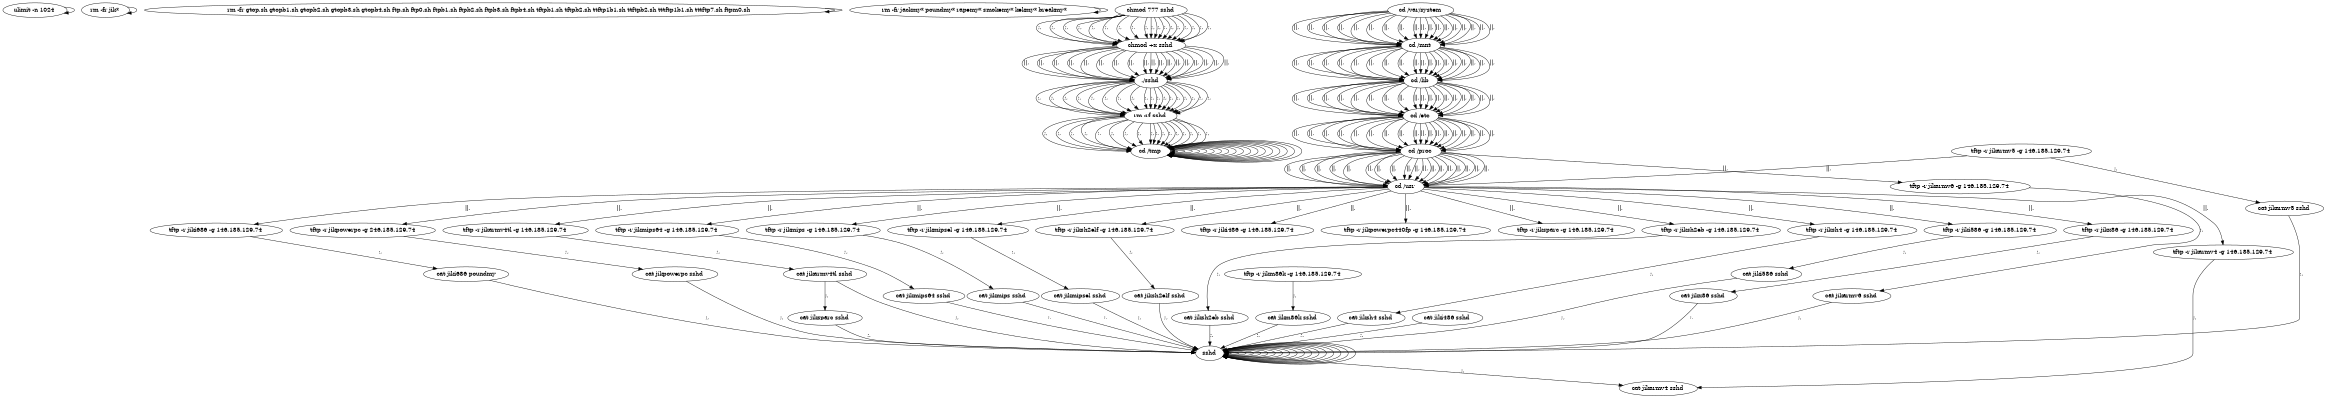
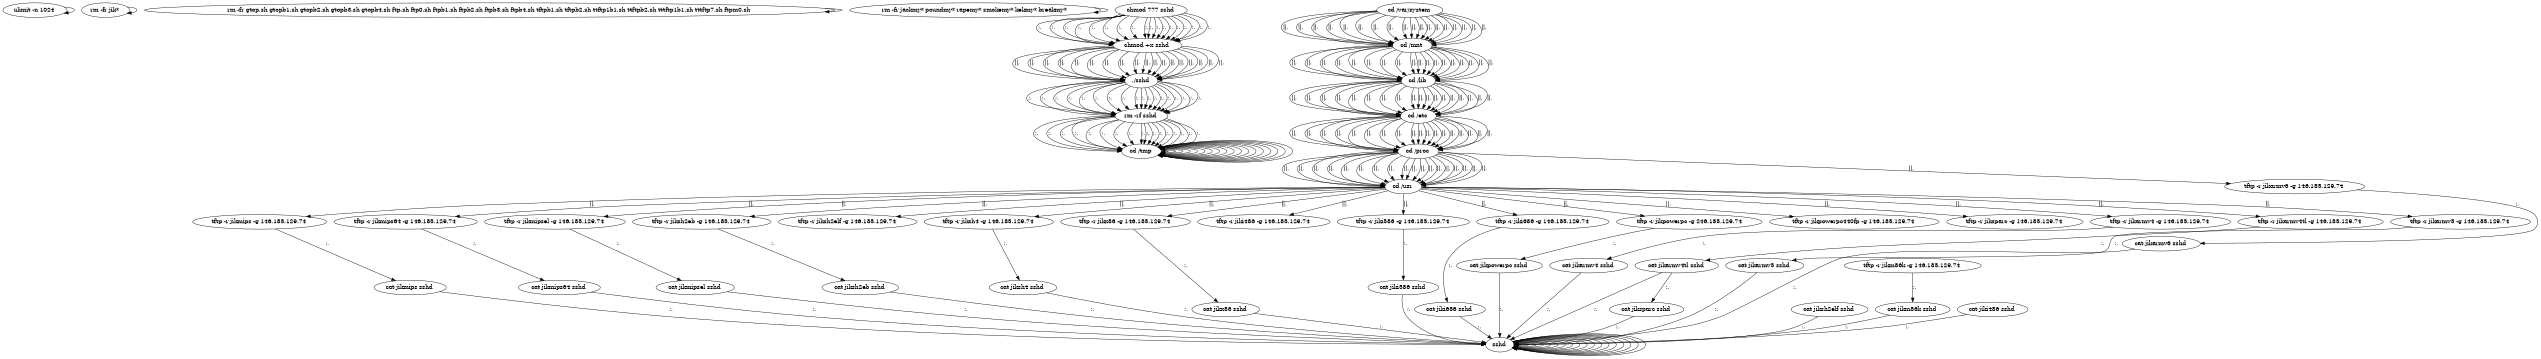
edge "tftp -r jikarmv5 -g 146.185.129.74" -> "cd /usr": reversed
edge "tftp -r jiksh2elf -g 146.185.129.74" -> "cat jiksh2elf sshd": removed, label ";,"
node "cat jiki686 poundmy": label "cat jiki686 poundmy" -> "cat jiki686 sshd"
edge "sshd" -> "cat jikarmv4 sshd": reversed
